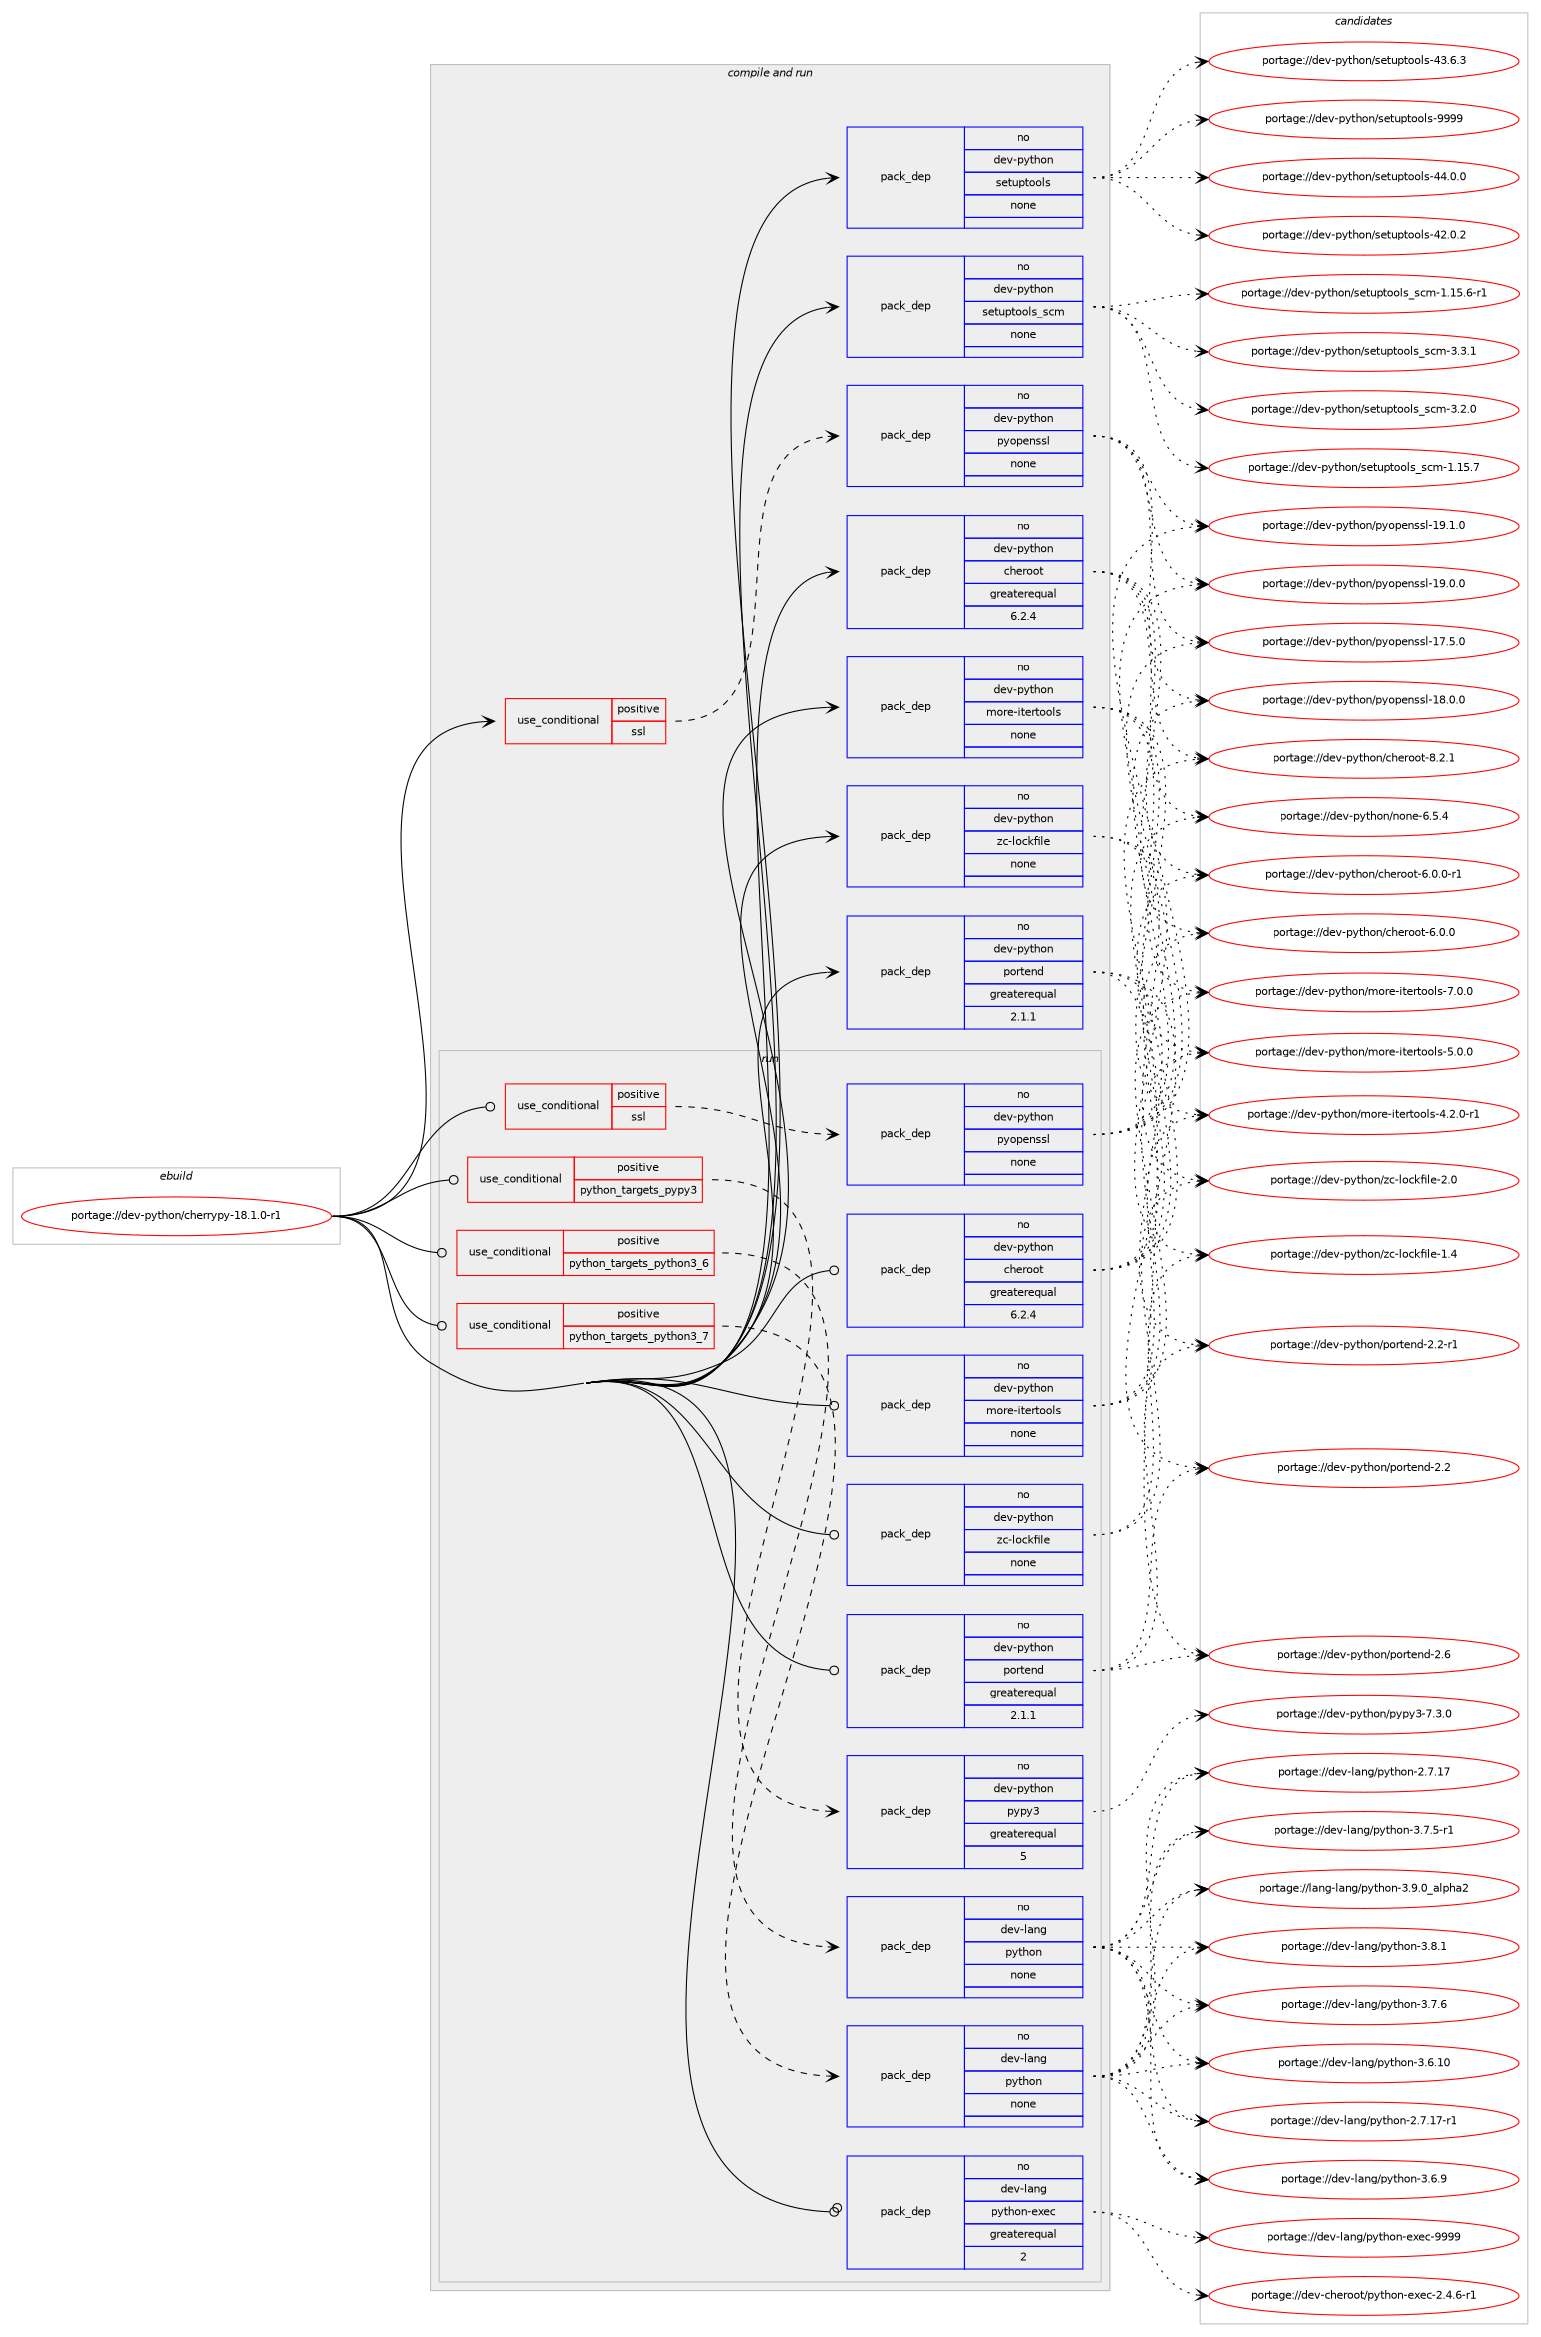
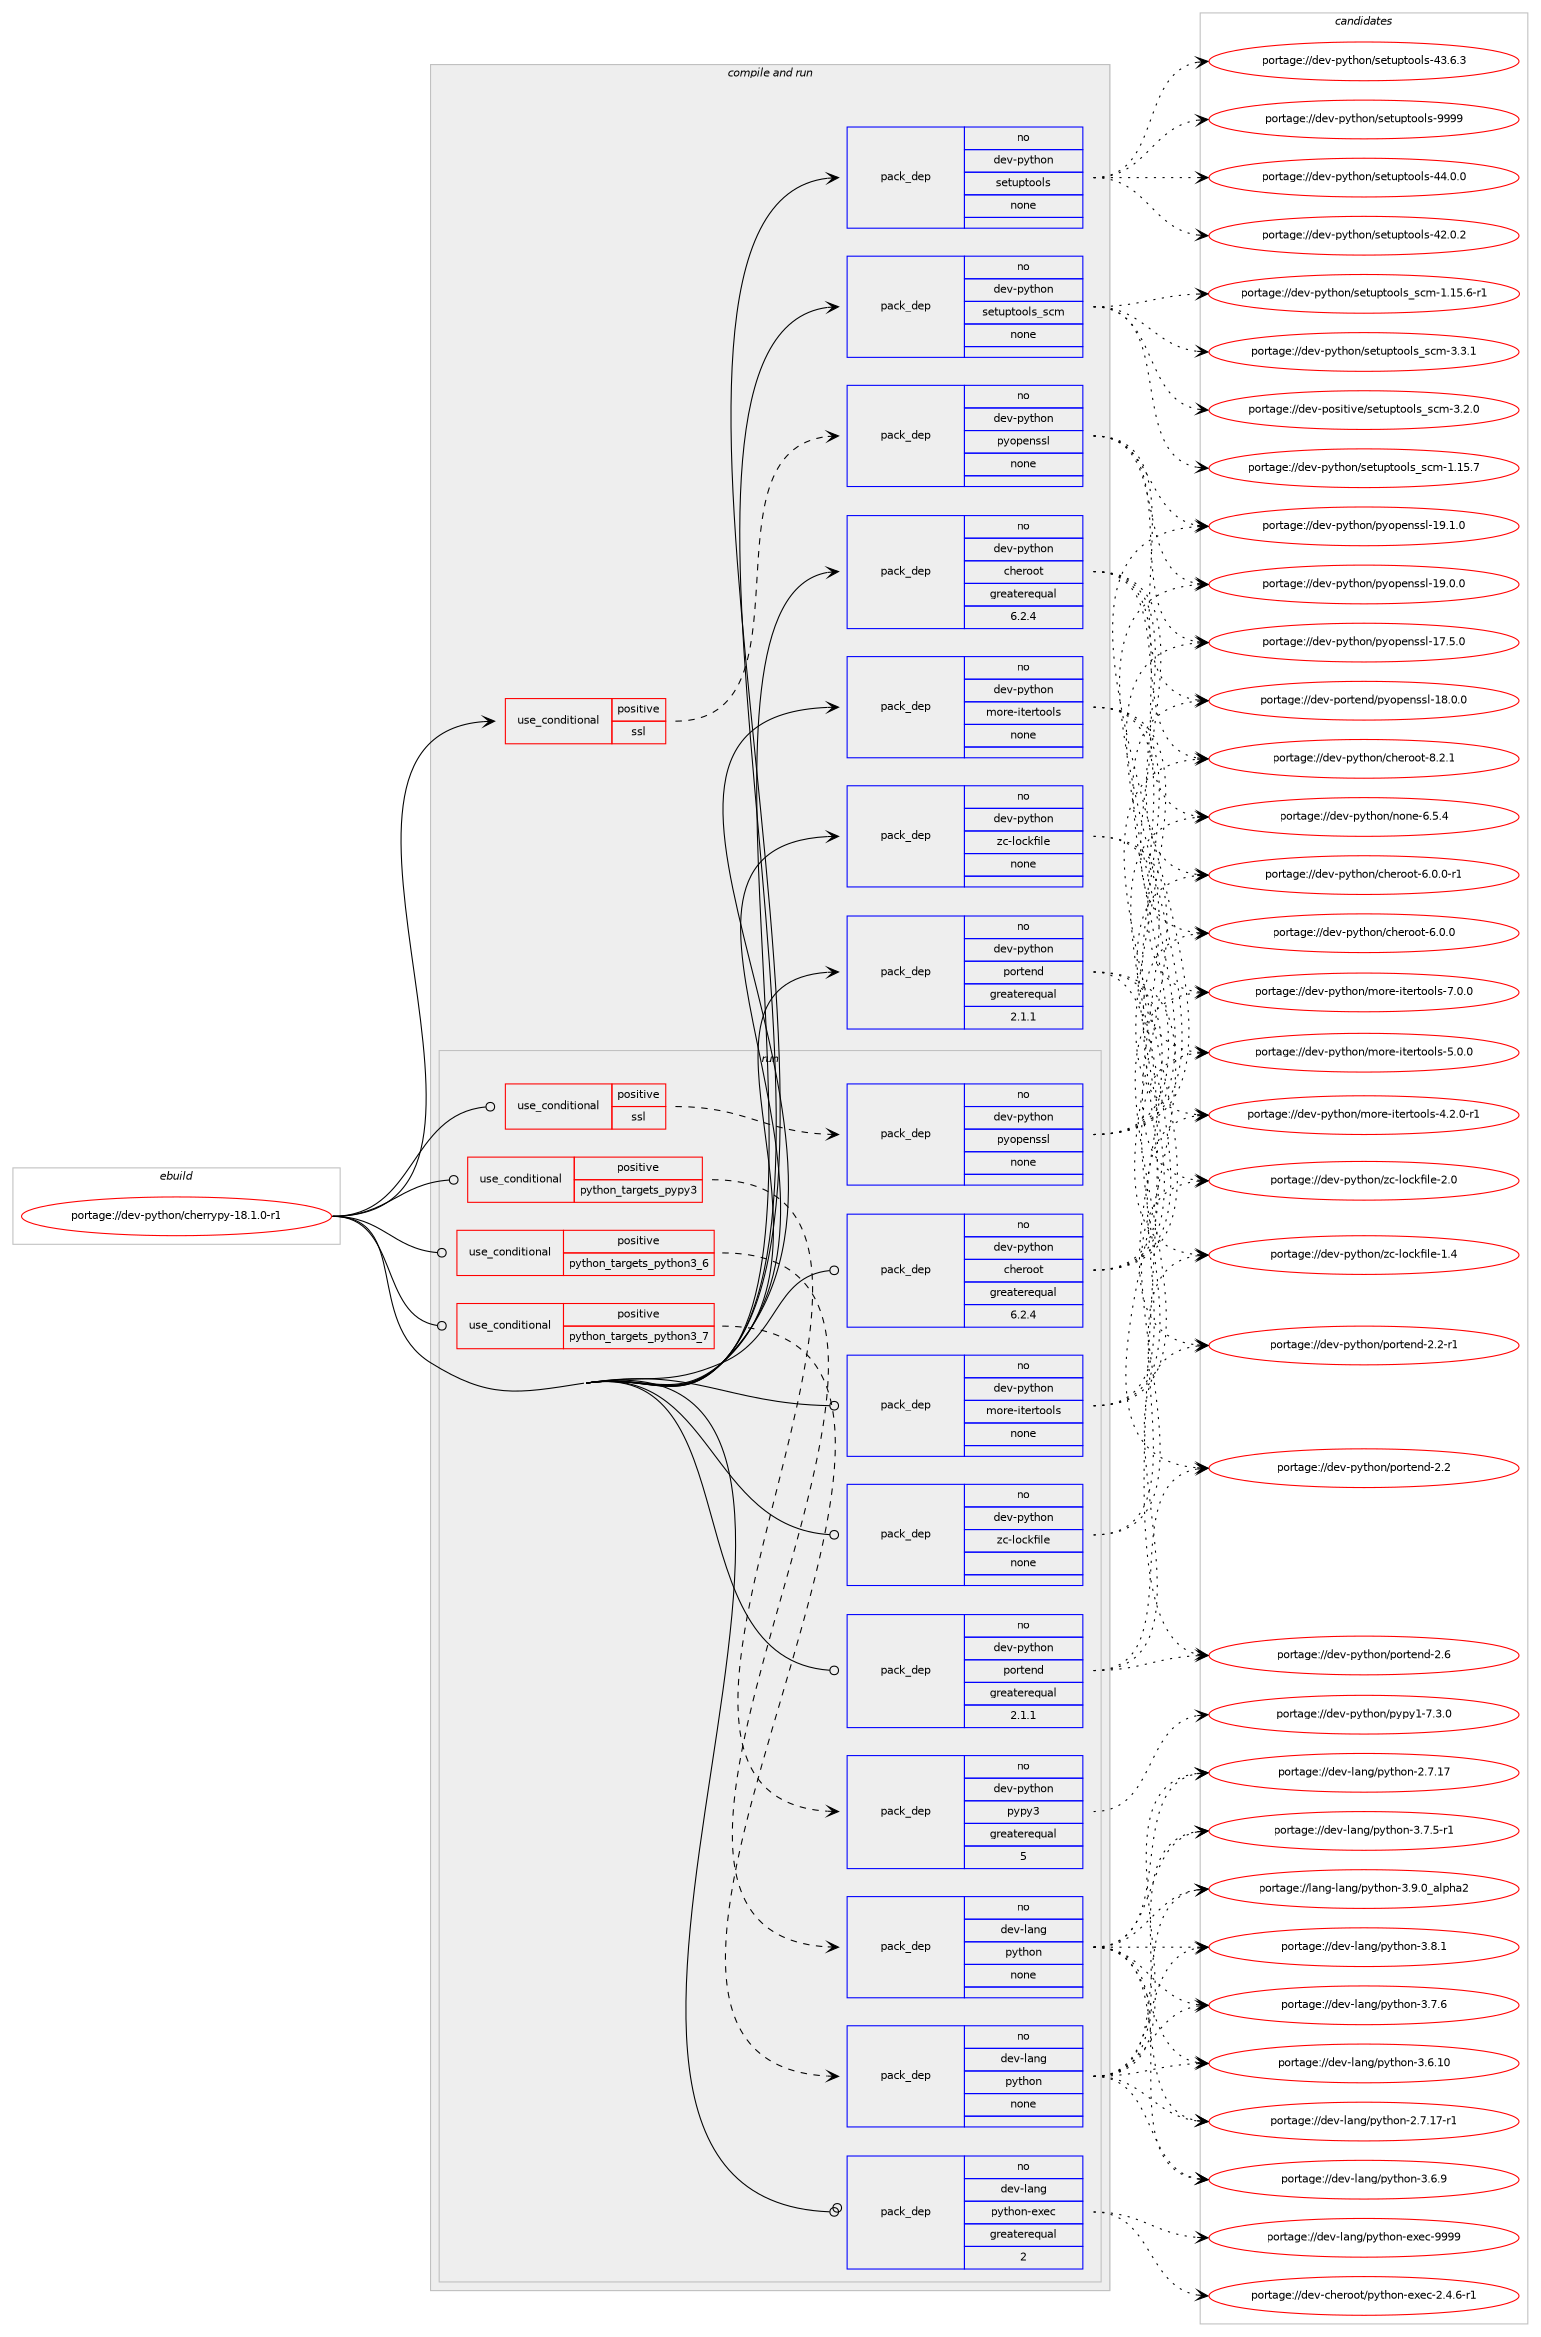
node "portage://dev-python/setuptools_scm-3.2.0": label "portage://dev-python/setuptools_scm-3.2.0" -> "portage://dev-positive/setuptools_scm-3.2.0"
node "portage://dev-python/pyopenssl-18.0.0": label "portage://dev-python/pyopenssl-18.0.0" -> "portage://dev-portend/pyopenssl-18.0.0"
node "portage://dev-python/pypy3-7.3.0": label "portage://dev-python/pypy3-7.3.0" -> "portage://dev-python/pypy1-7.3.0"
